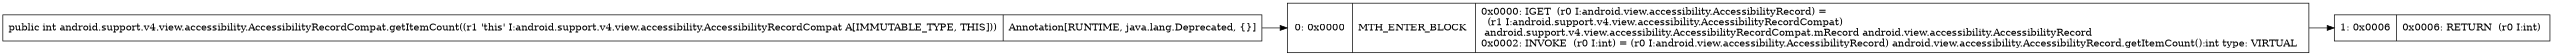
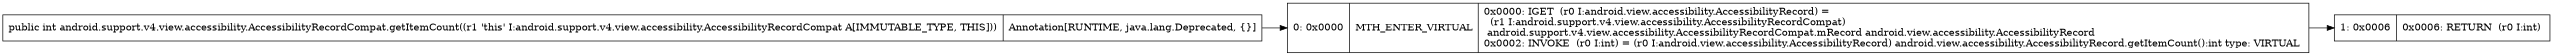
node "0: 0x0000": text "MTH_ENTER_BLOCK" -> "MTH_ENTER_VIRTUAL"
